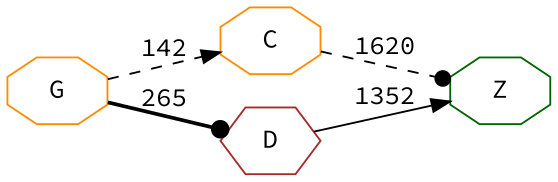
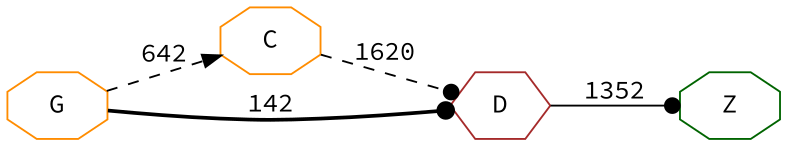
edge "G" -> "C": label "142" -> "642"
edge "C" -> "Z": now "C" -> "D"
edge "G" -> "D": label "265" -> "142"
edge "D" -> "Z": arrowhead normal -> dot
